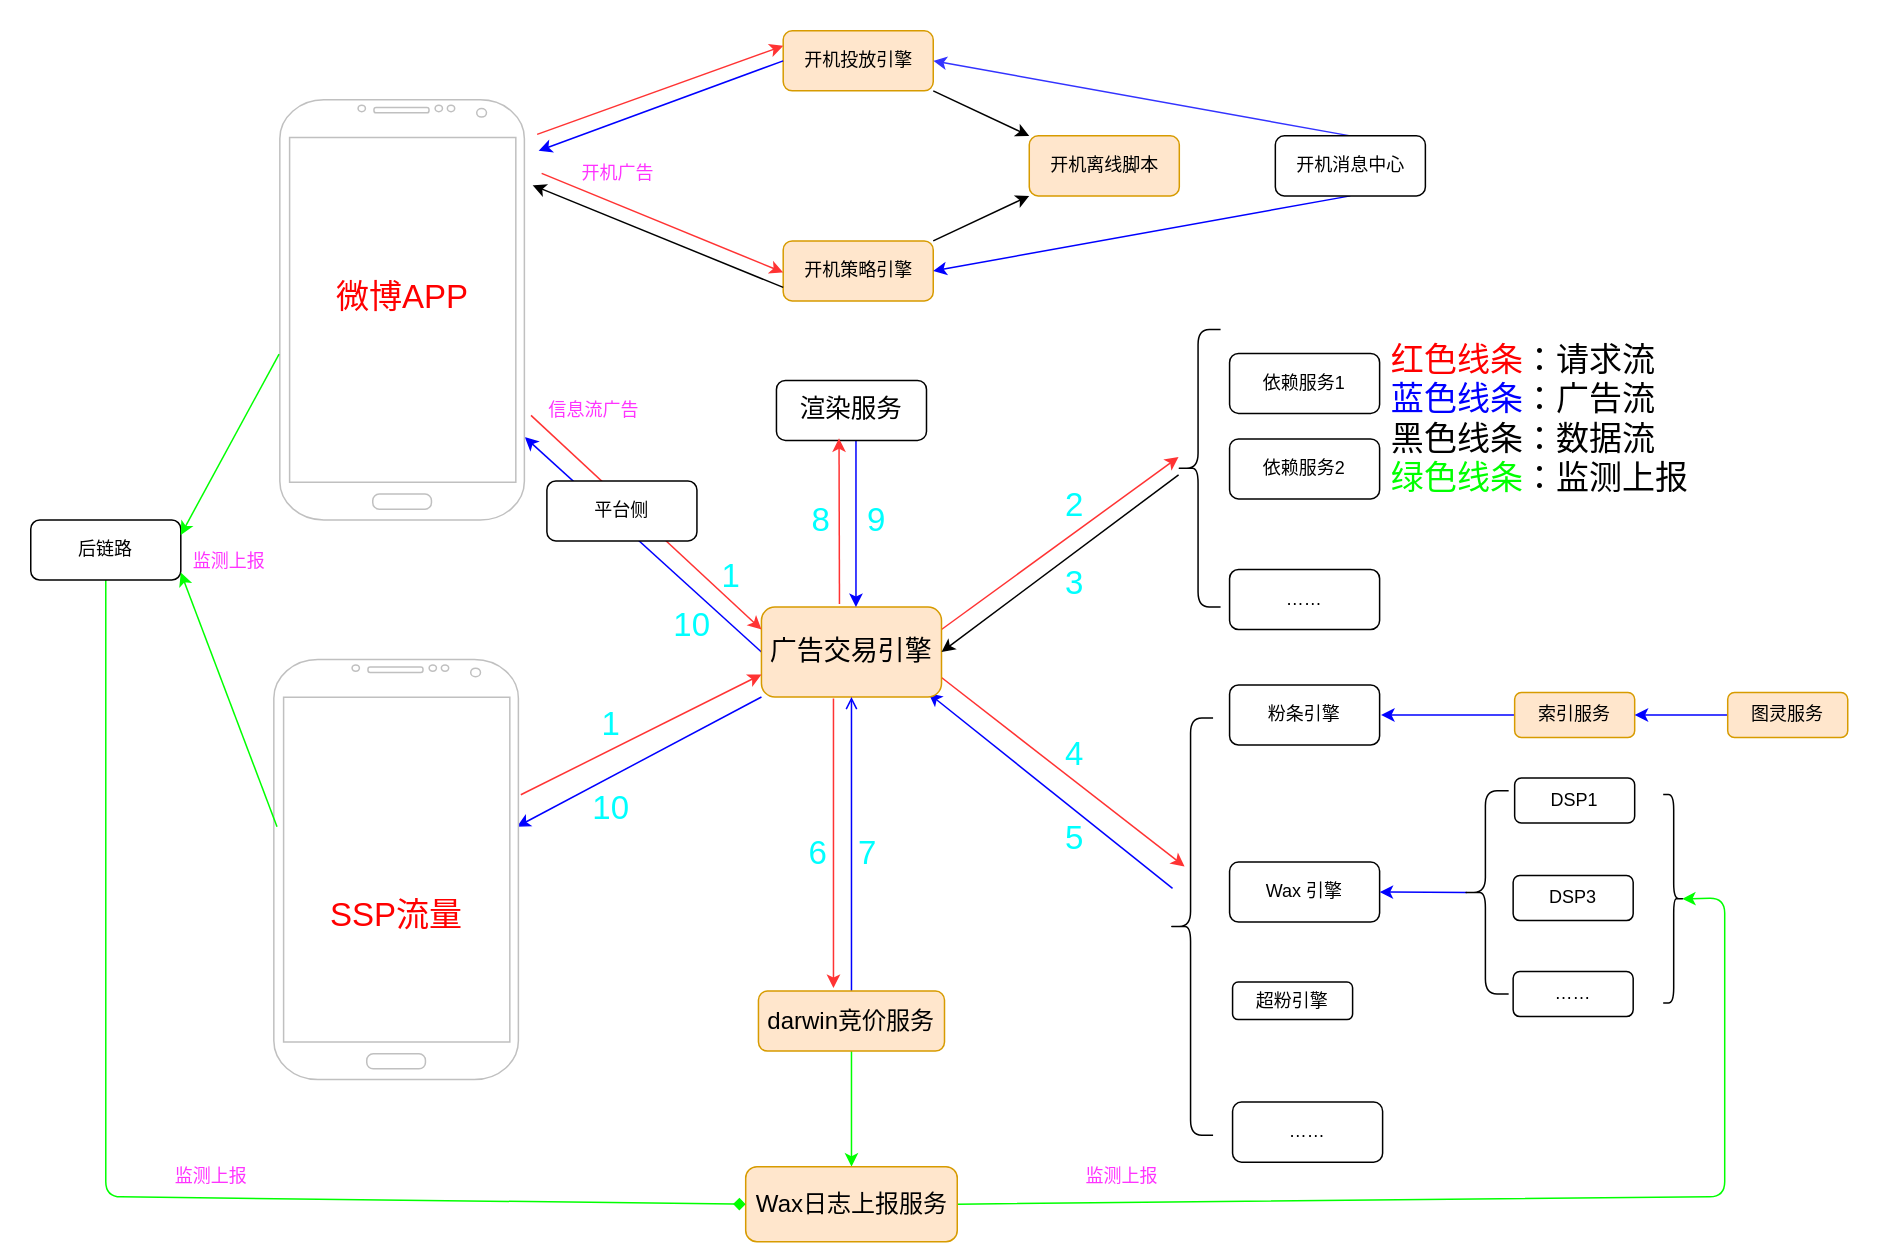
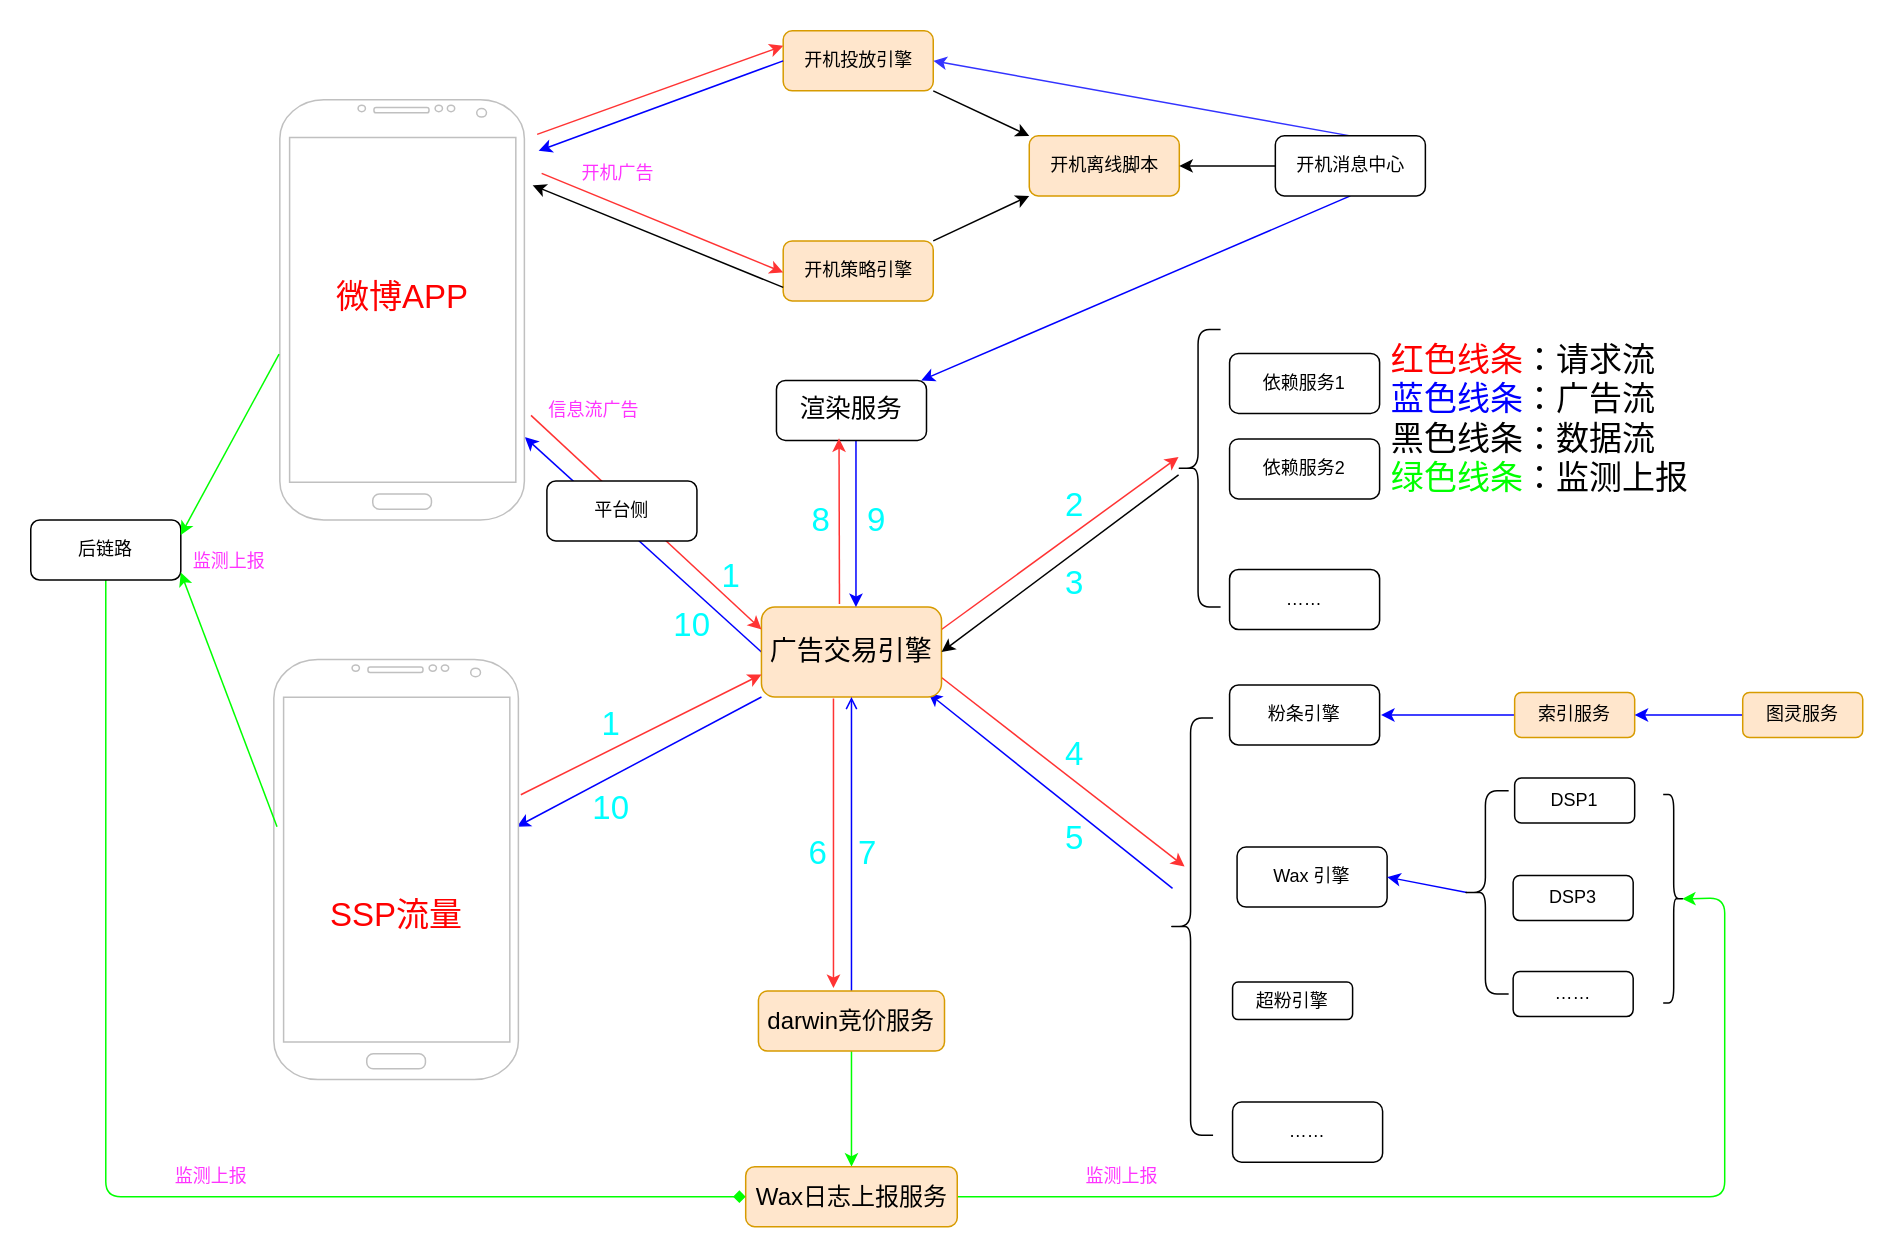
edge "开机消息中心" -> "开机离线脚本": added
edge "开机消息中心" -> "开机策略引擎": now "开机消息中心" -> "渲染服务"
node "图灵服务": moved (1787, 715) -> (1802, 715)
node "Wax 引擎": moved (1304, 892) -> (1312, 877)
node "Wax日志上报服务": size 212x75 -> 212x60
